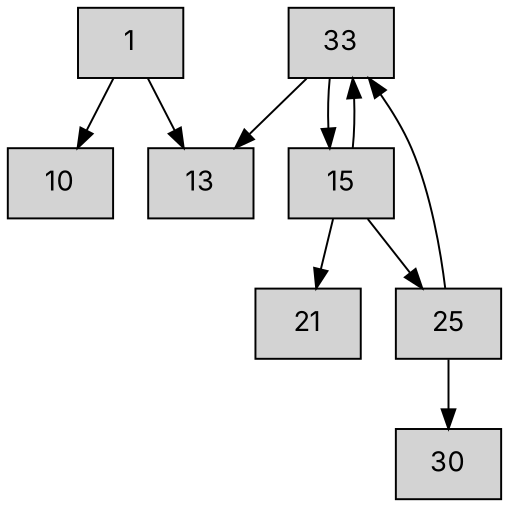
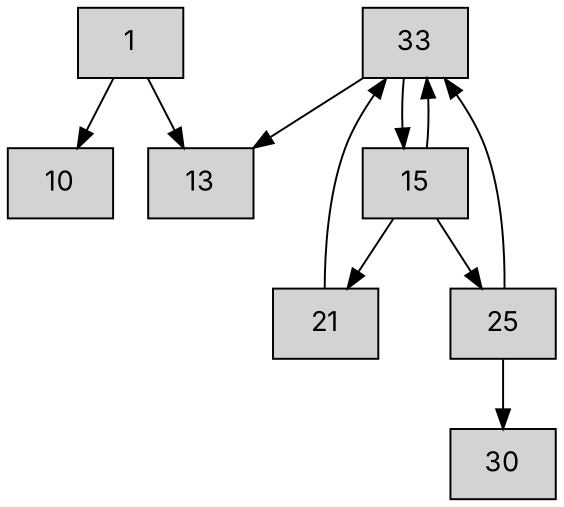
edge "21" -> "33": added
